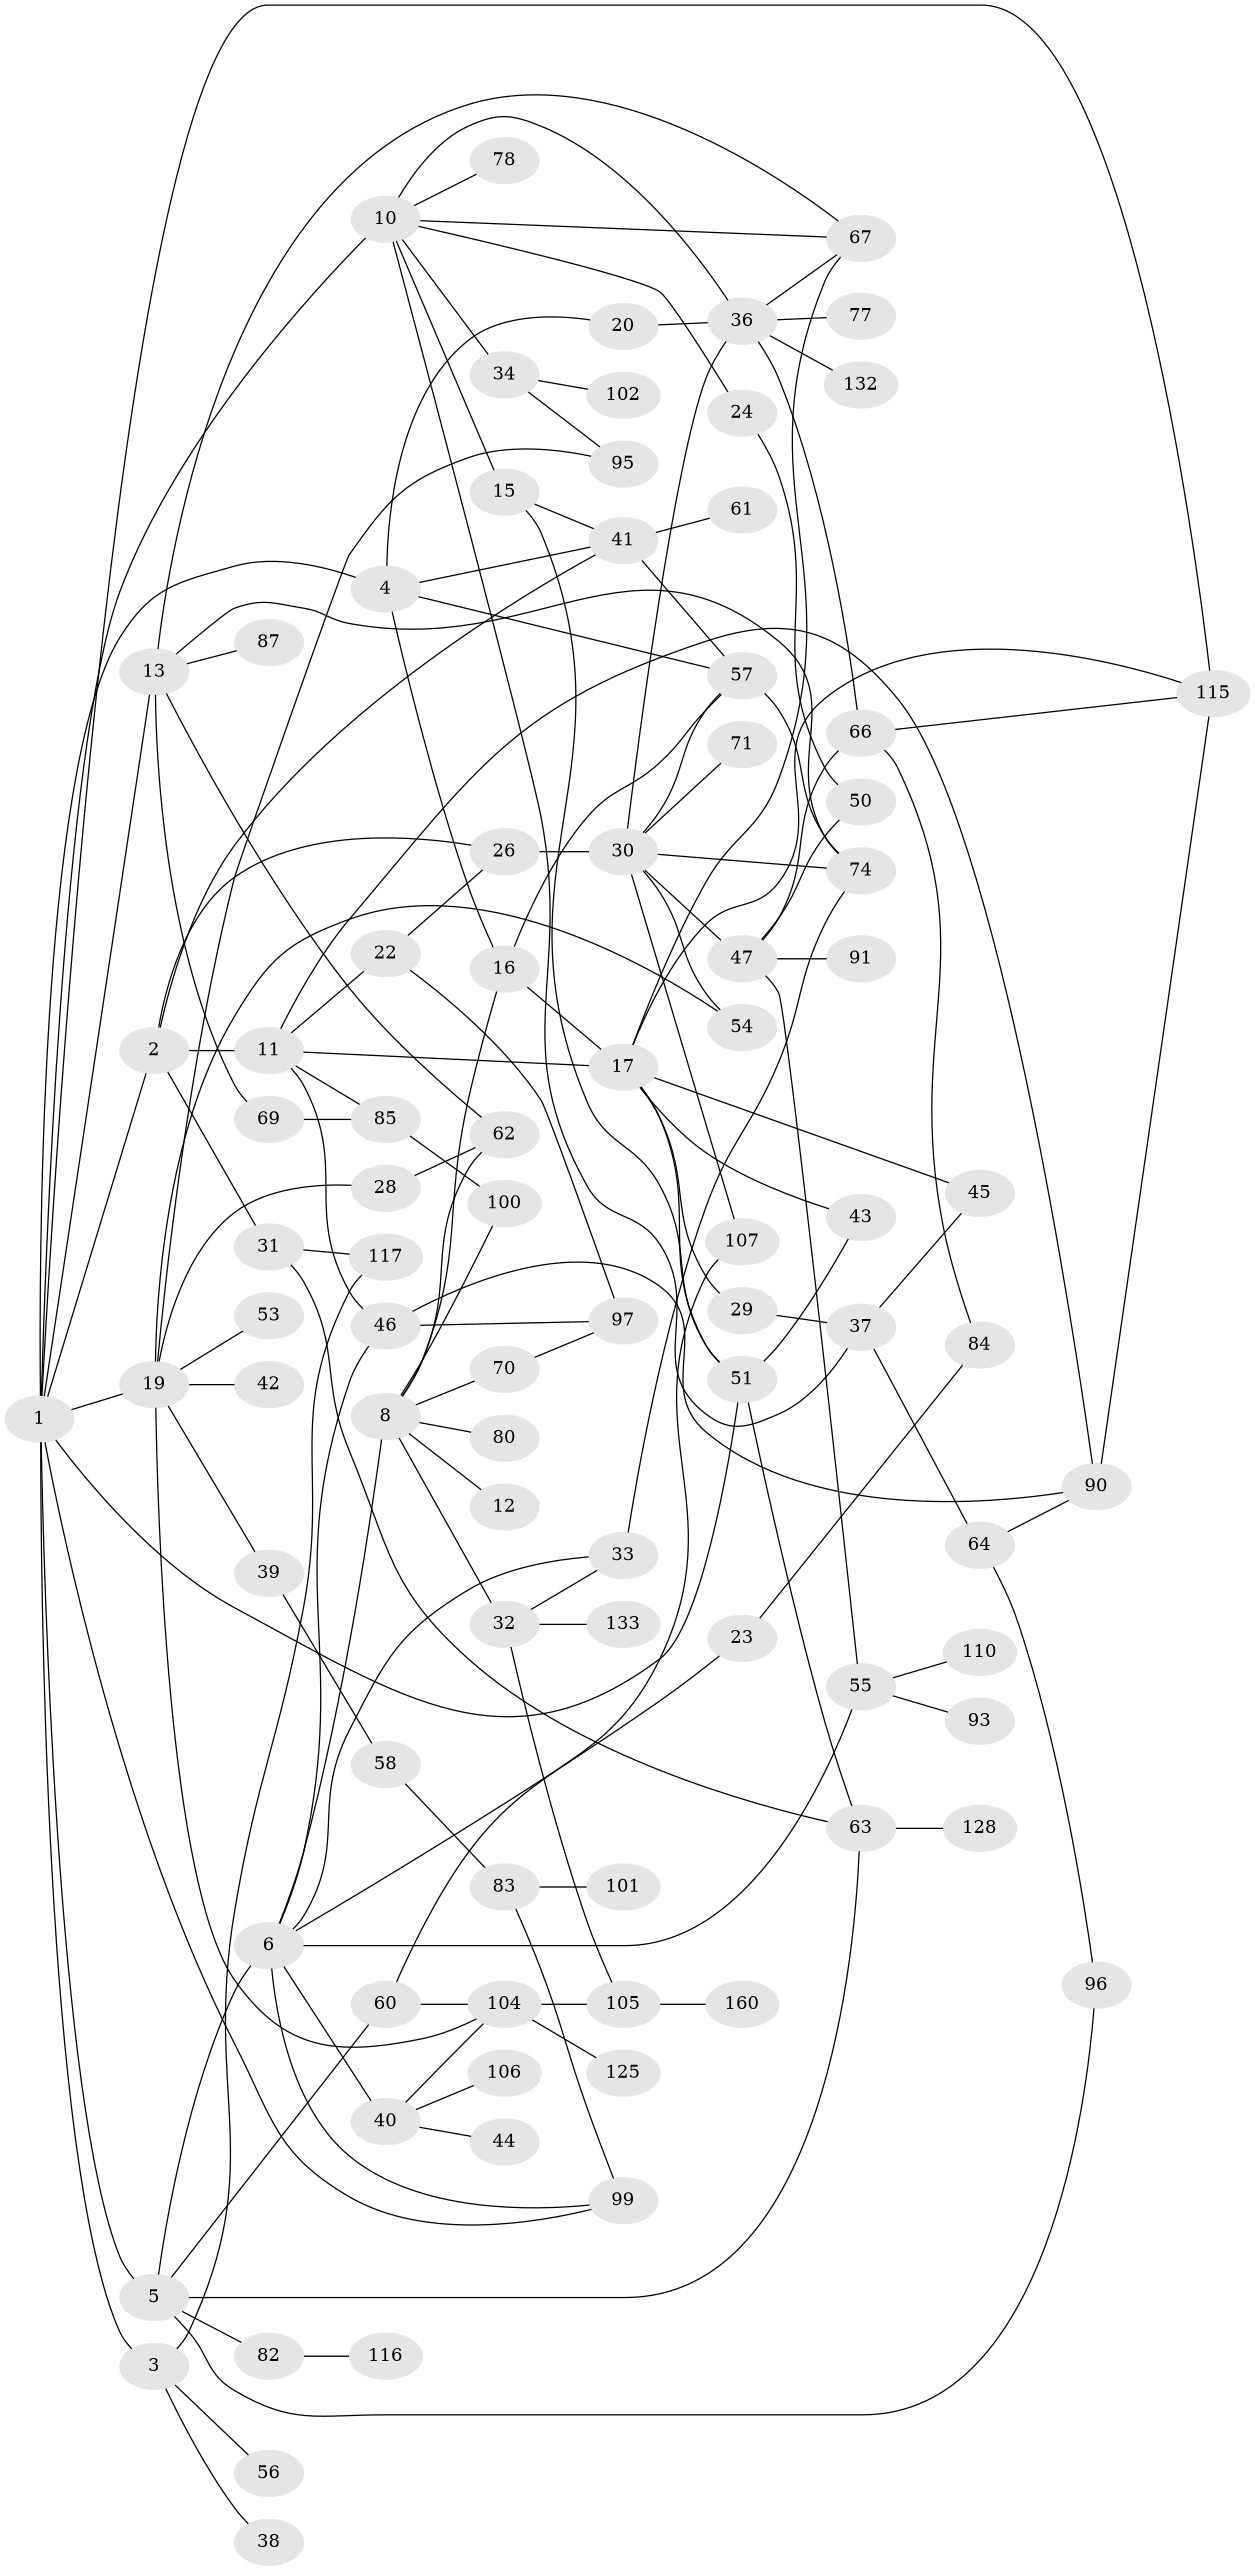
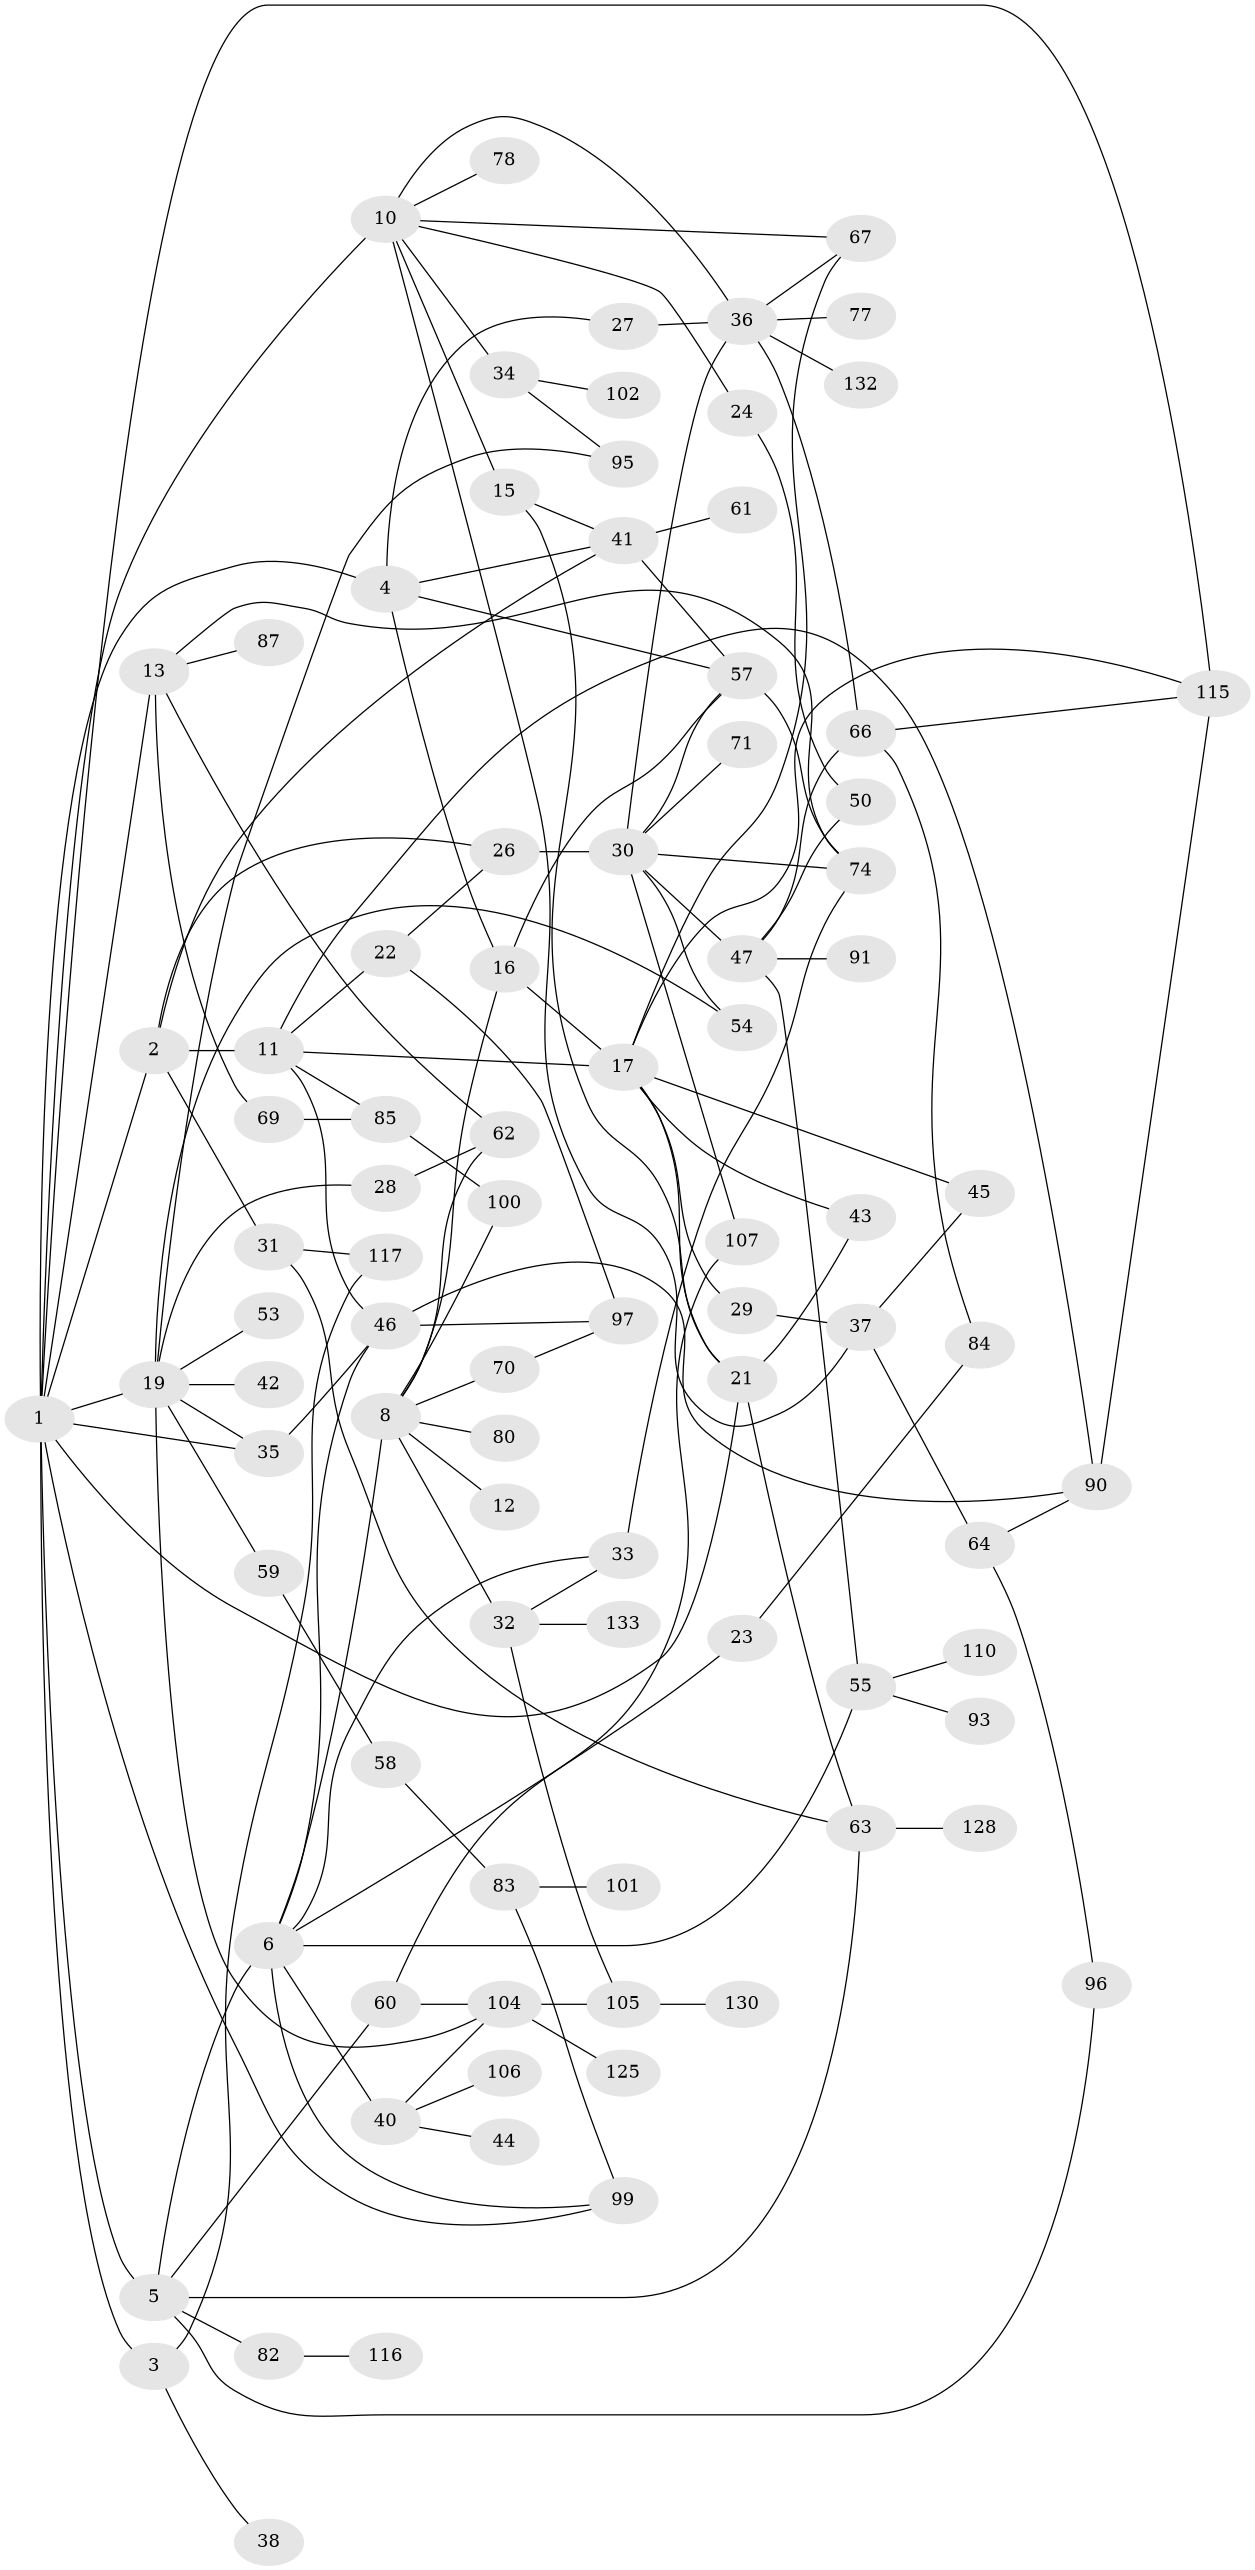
edge "67" -- "13": removed
node "20": label "20" -> "27"
node "51": label "51" -> "21"
node "35": added
node "39": label "39" -> "59"
node "160": label "160" -> "130"
node "56": removed
